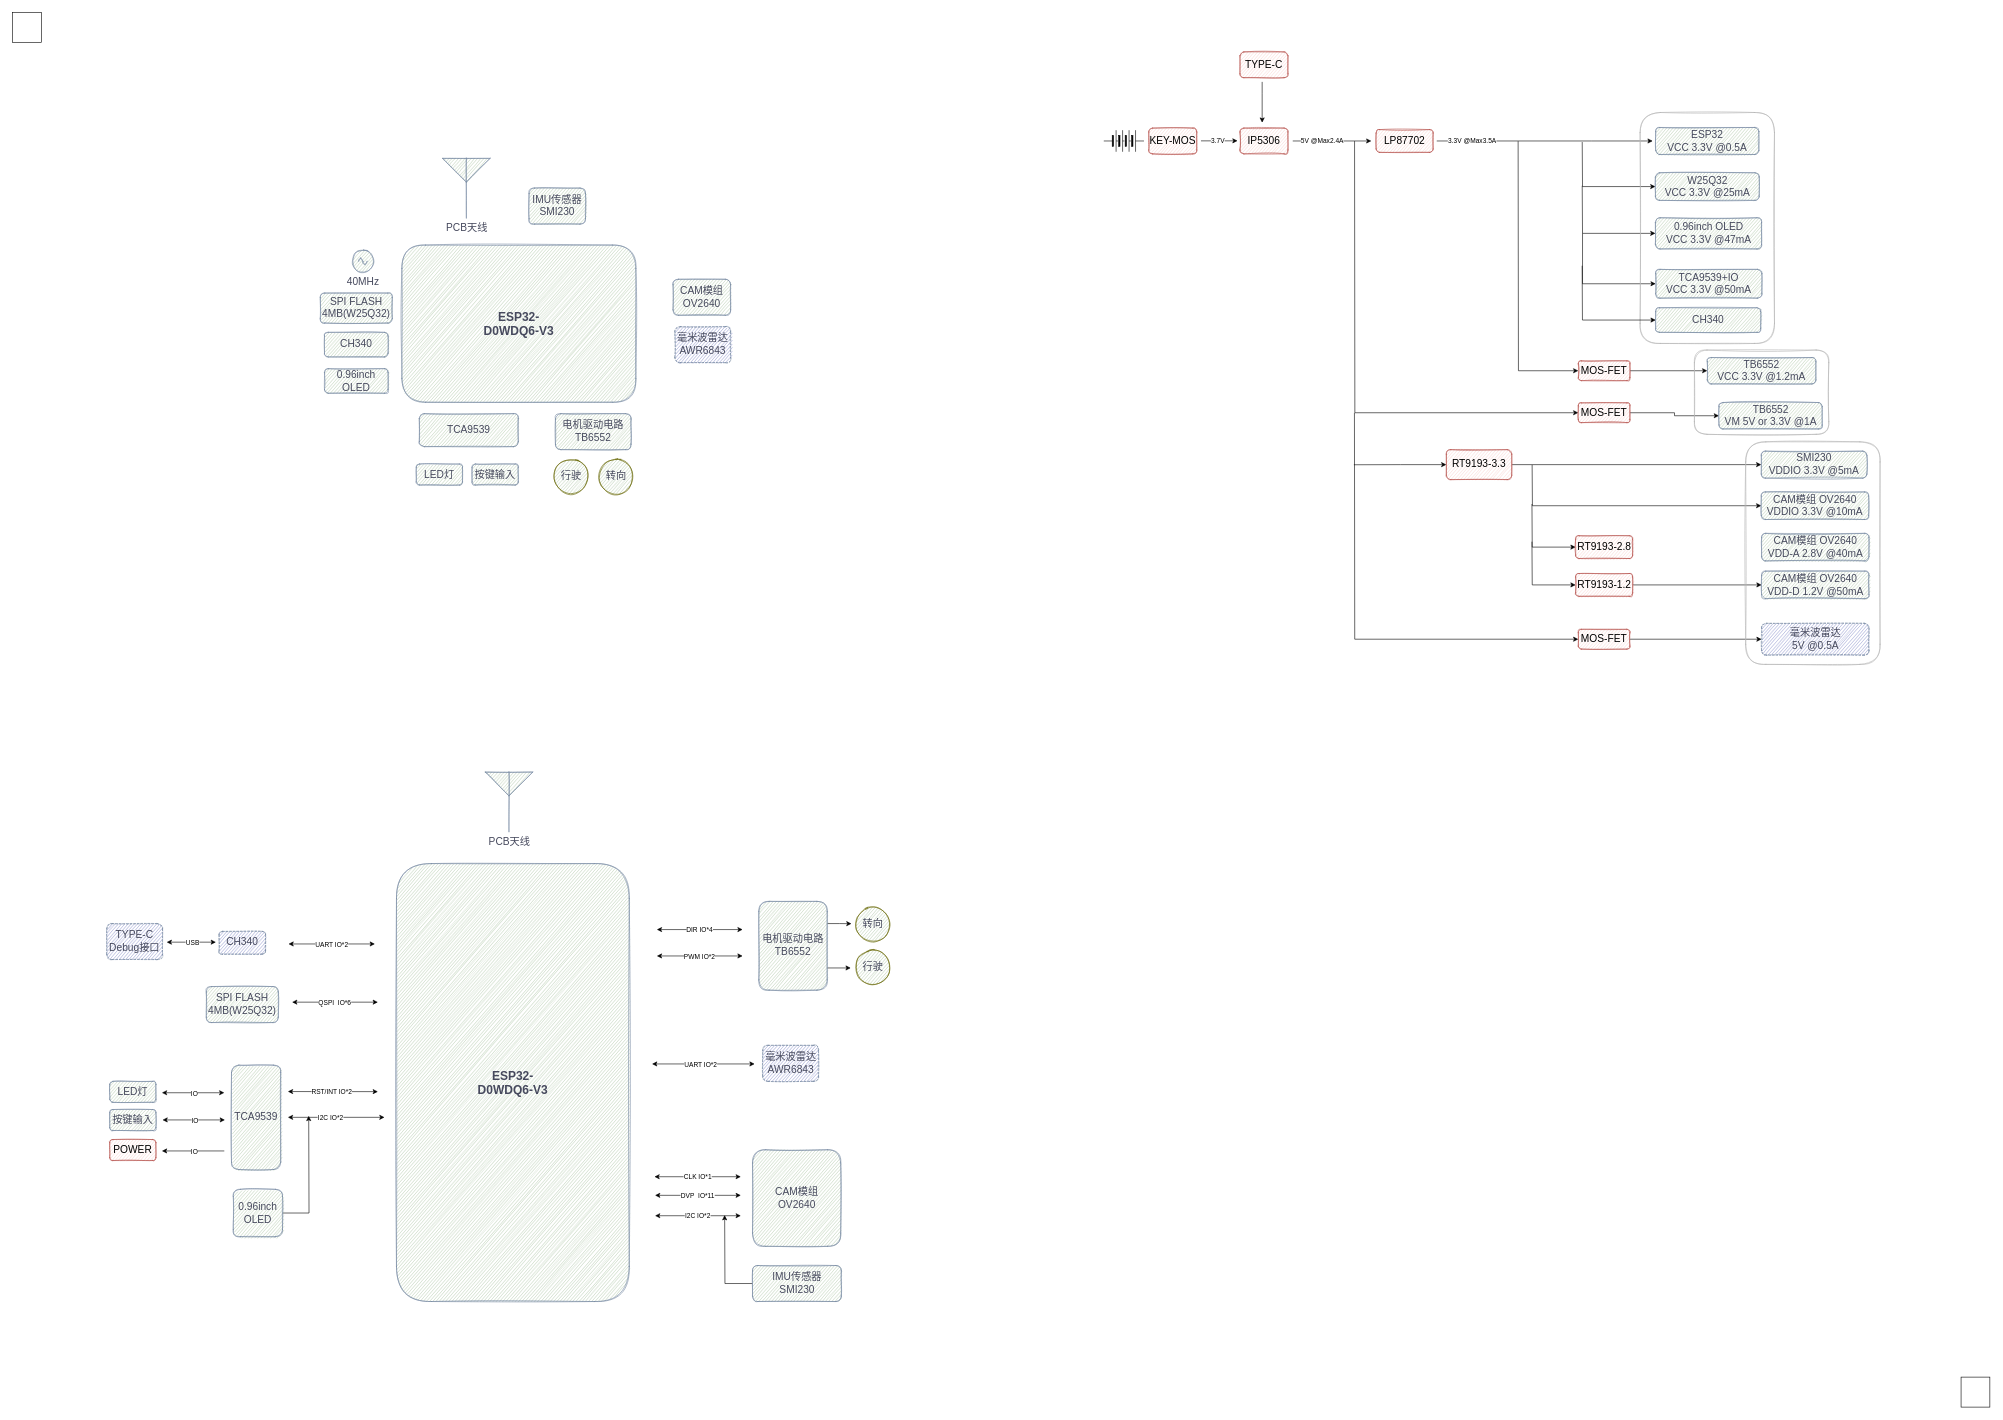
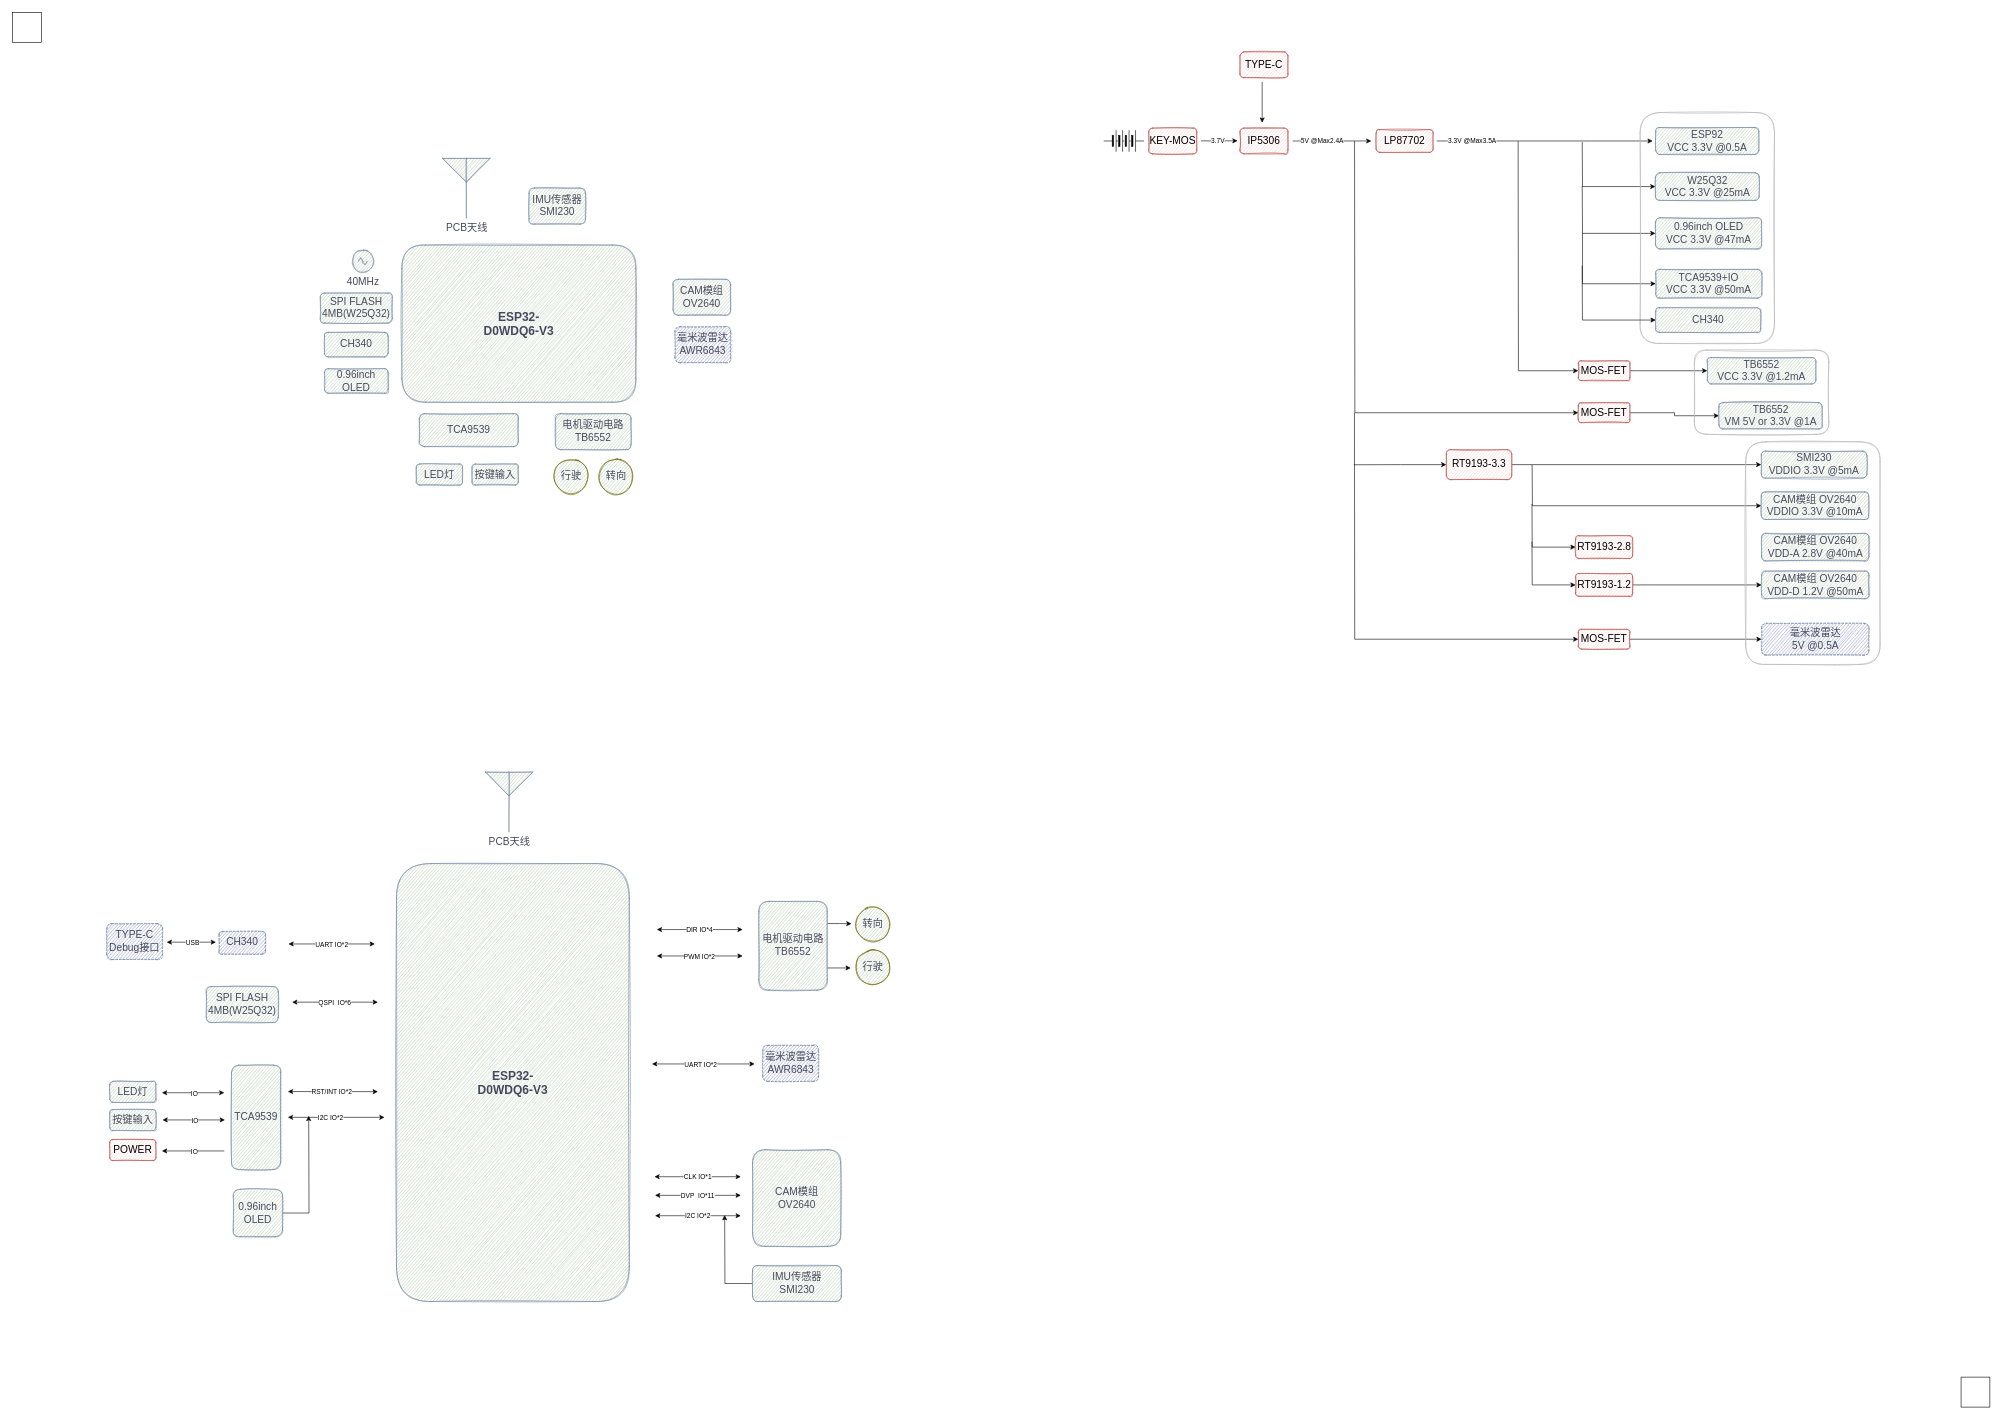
node "ESP32 VCC 3.3V @0.5A": label "ESP32 VCC 3.3V @0.5A" -> "ESP92 VCC 3.3V @0.5A"
